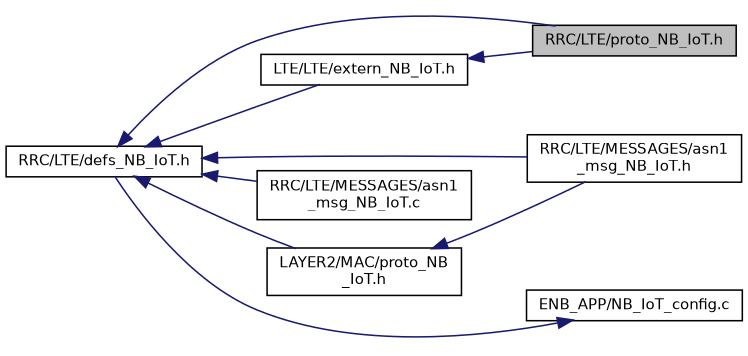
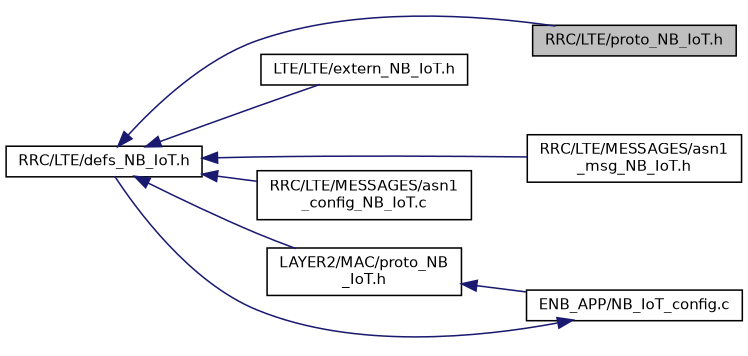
edge "RRC/LTE/proto_NB_IoT.h" -> "LTE/LTE/extern_NB_IoT.h": removed
node "RRC/LTE/MESSAGES/asn1 _msg_NB_IoT.c": label "RRC/LTE/MESSAGES/asn1 _msg_NB_IoT.c" -> "RRC/LTE/MESSAGES/asn1 _config_NB_IoT.c"
edge "RRC/LTE/MESSAGES/asn1 _msg_NB_IoT.h" -> "LAYER2/MAC/proto_NB _IoT.h": now "ENB_APP/NB_IoT_config.c" -> "LAYER2/MAC/proto_NB _IoT.h"
